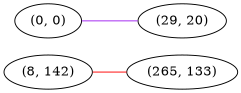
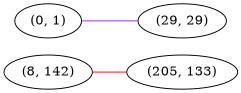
node "(0, 0)": label "(0, 0)" -> "(0, 1)"
node "(29, 20)": label "(29, 20)" -> "(29, 29)"
node "(265, 133)": label "(265, 133)" -> "(205, 133)"
